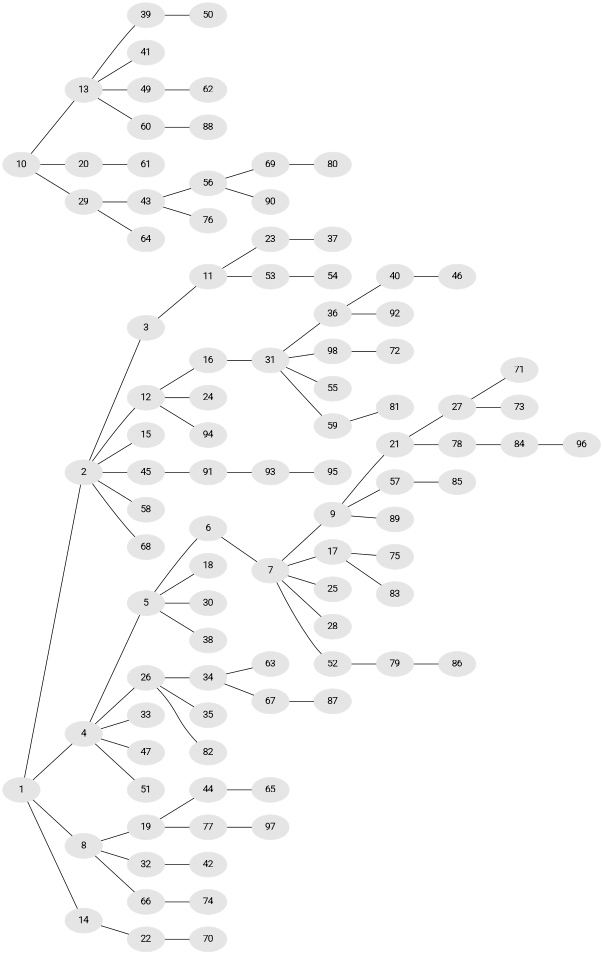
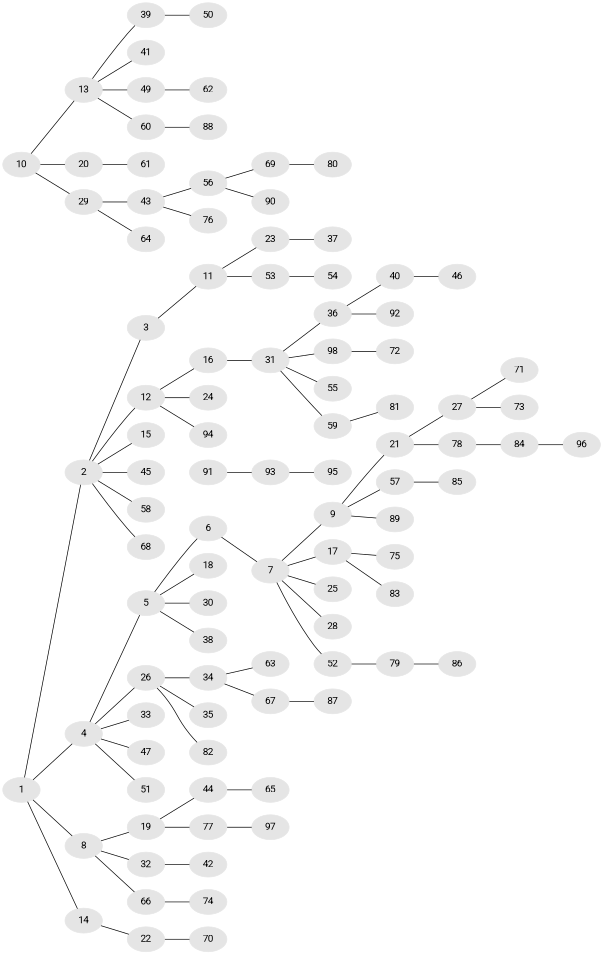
edge "45" -- "91": removed
